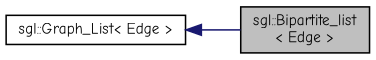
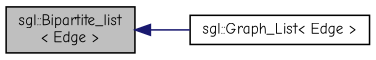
edge "sgl::Bipartite_list < Edge >" -> "sgl::Graph_List< Edge >": reversed
